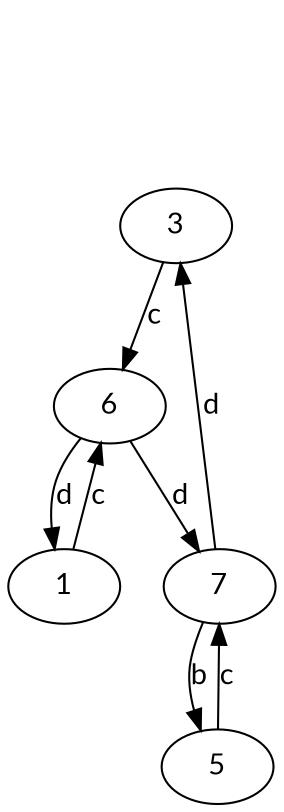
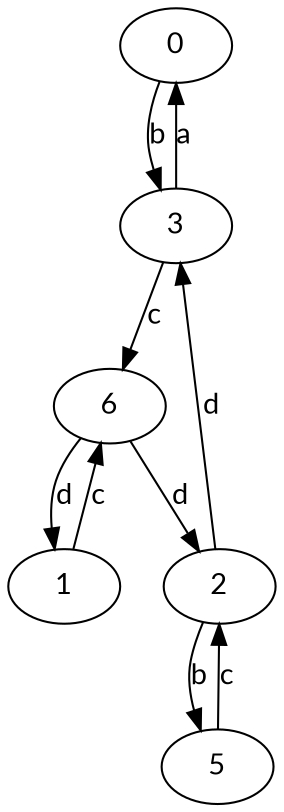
node "0": added
node "7": label "7" -> "2"
